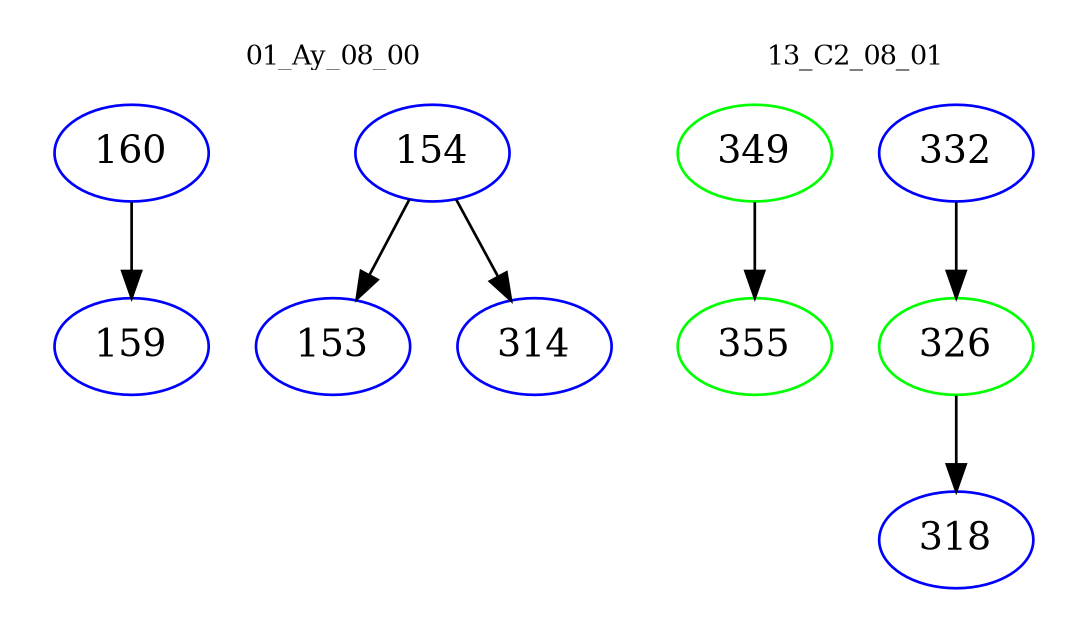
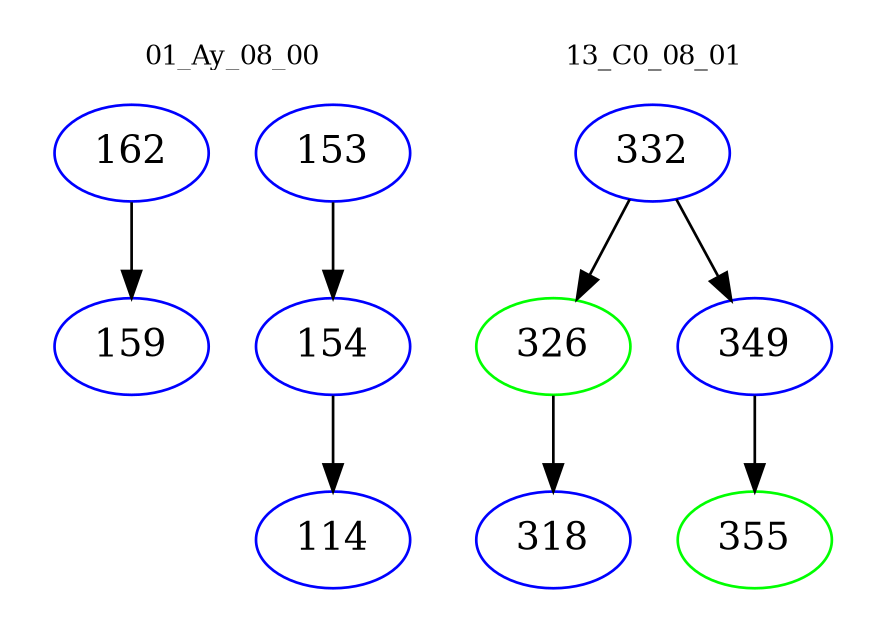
cluster "13_C2_08_01": label "13_C2_08_01" -> "13_C0_08_01"
node "160": label "160" -> "162"
node "349": color green -> blue
edge "154" -> "153": reversed
edge "332" -> "349": added
node "314": label "314" -> "114"
